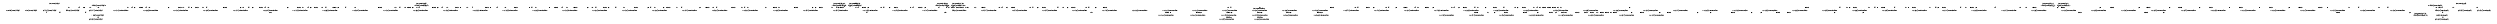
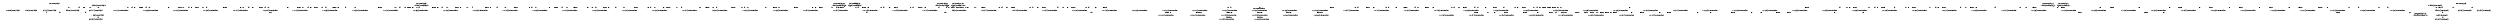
edge "pipe:[7845976]#ServerID_7cf8268e6ab5" -> "1_fwatchdog#ServerID_7cf8268e6ab5": reversed
edge "1_fwatchdog#ServerID_8665dd9487-zwjjv" -> "10.1.80.1:37596#ServerID_OuterContainerID": removed, label "RESPONSE"
